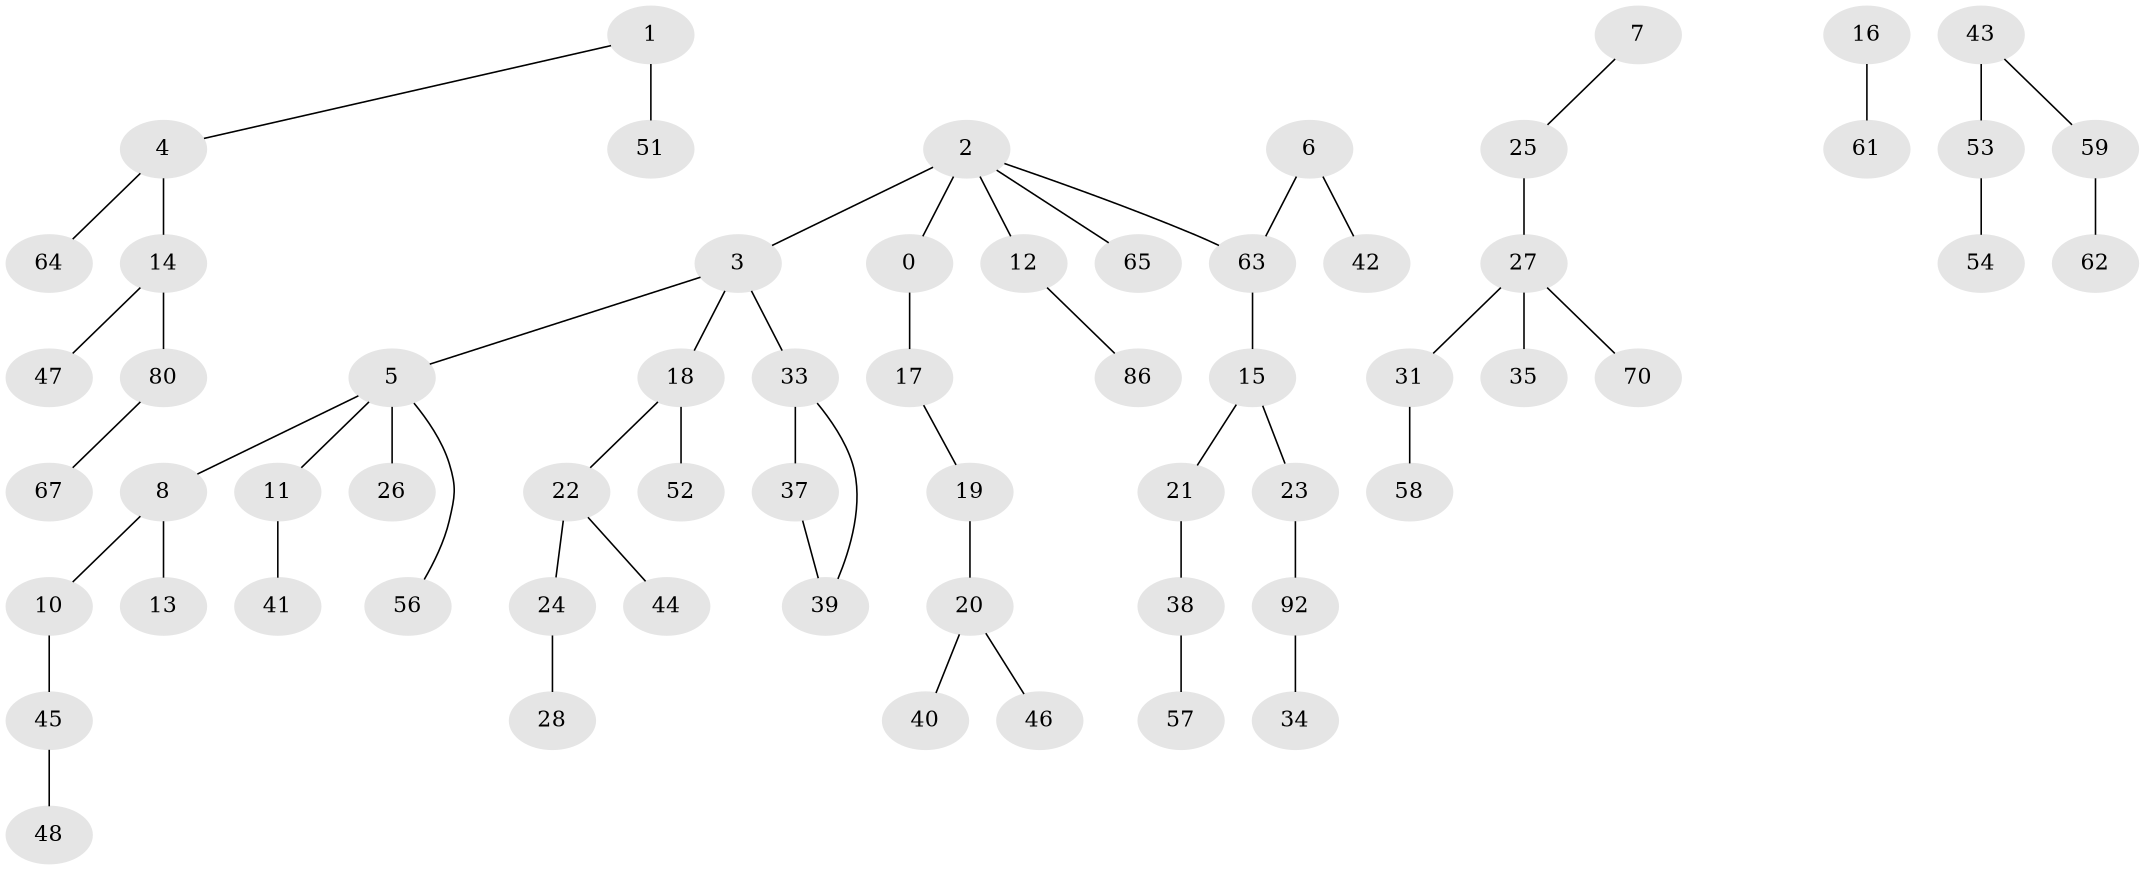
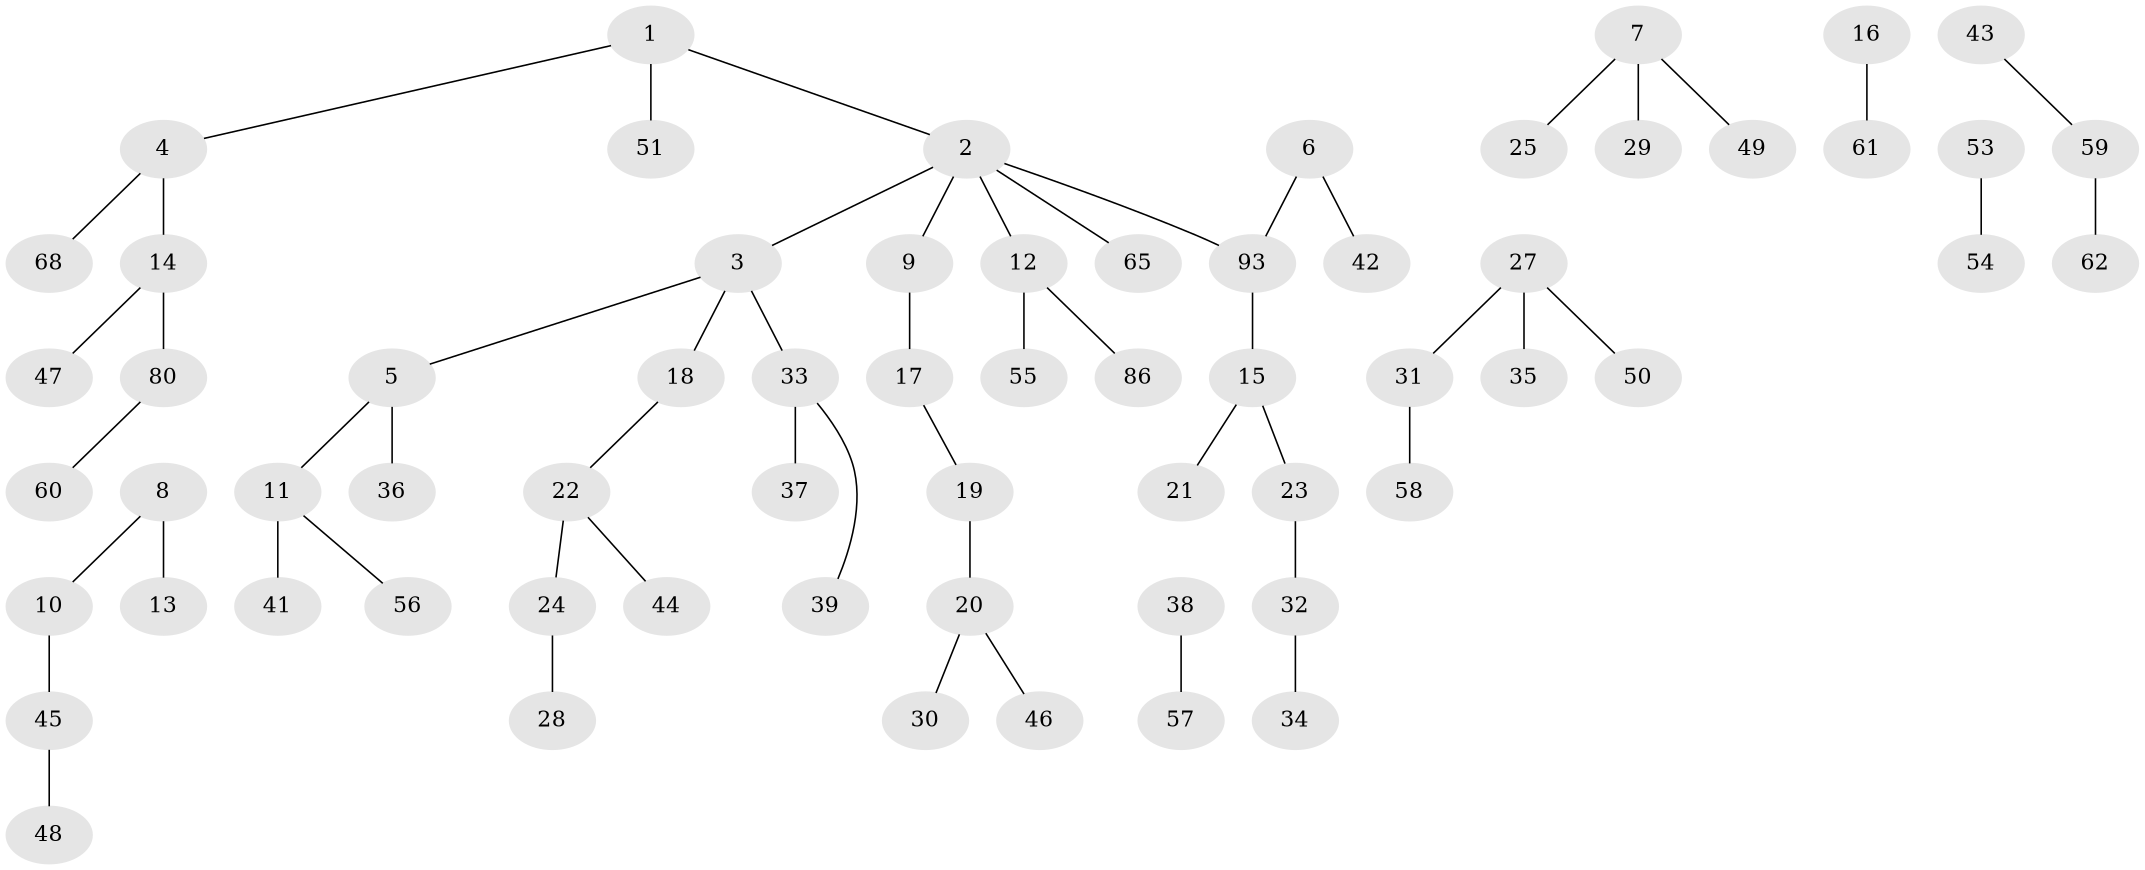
edge "1" -- "2": added
edge "43" -- "53": removed
node "29": added
node "49": added
edge "25" -- "27": removed
node "64": label "64" -> "68"
node "0": label "0" -> "9"
node "63": label "63" -> "93"
node "55": added
node "70": label "70" -> "50"
edge "5" -- "8": removed
edge "5" -- "56": now "11" -- "56"
node "67": label "67" -> "60"
node "26": label "26" -> "36"
node "52": removed
edge "37" -- "39": removed
edge "21" -- "38": removed
node "92": label "92" -> "32"
node "40": label "40" -> "30"
